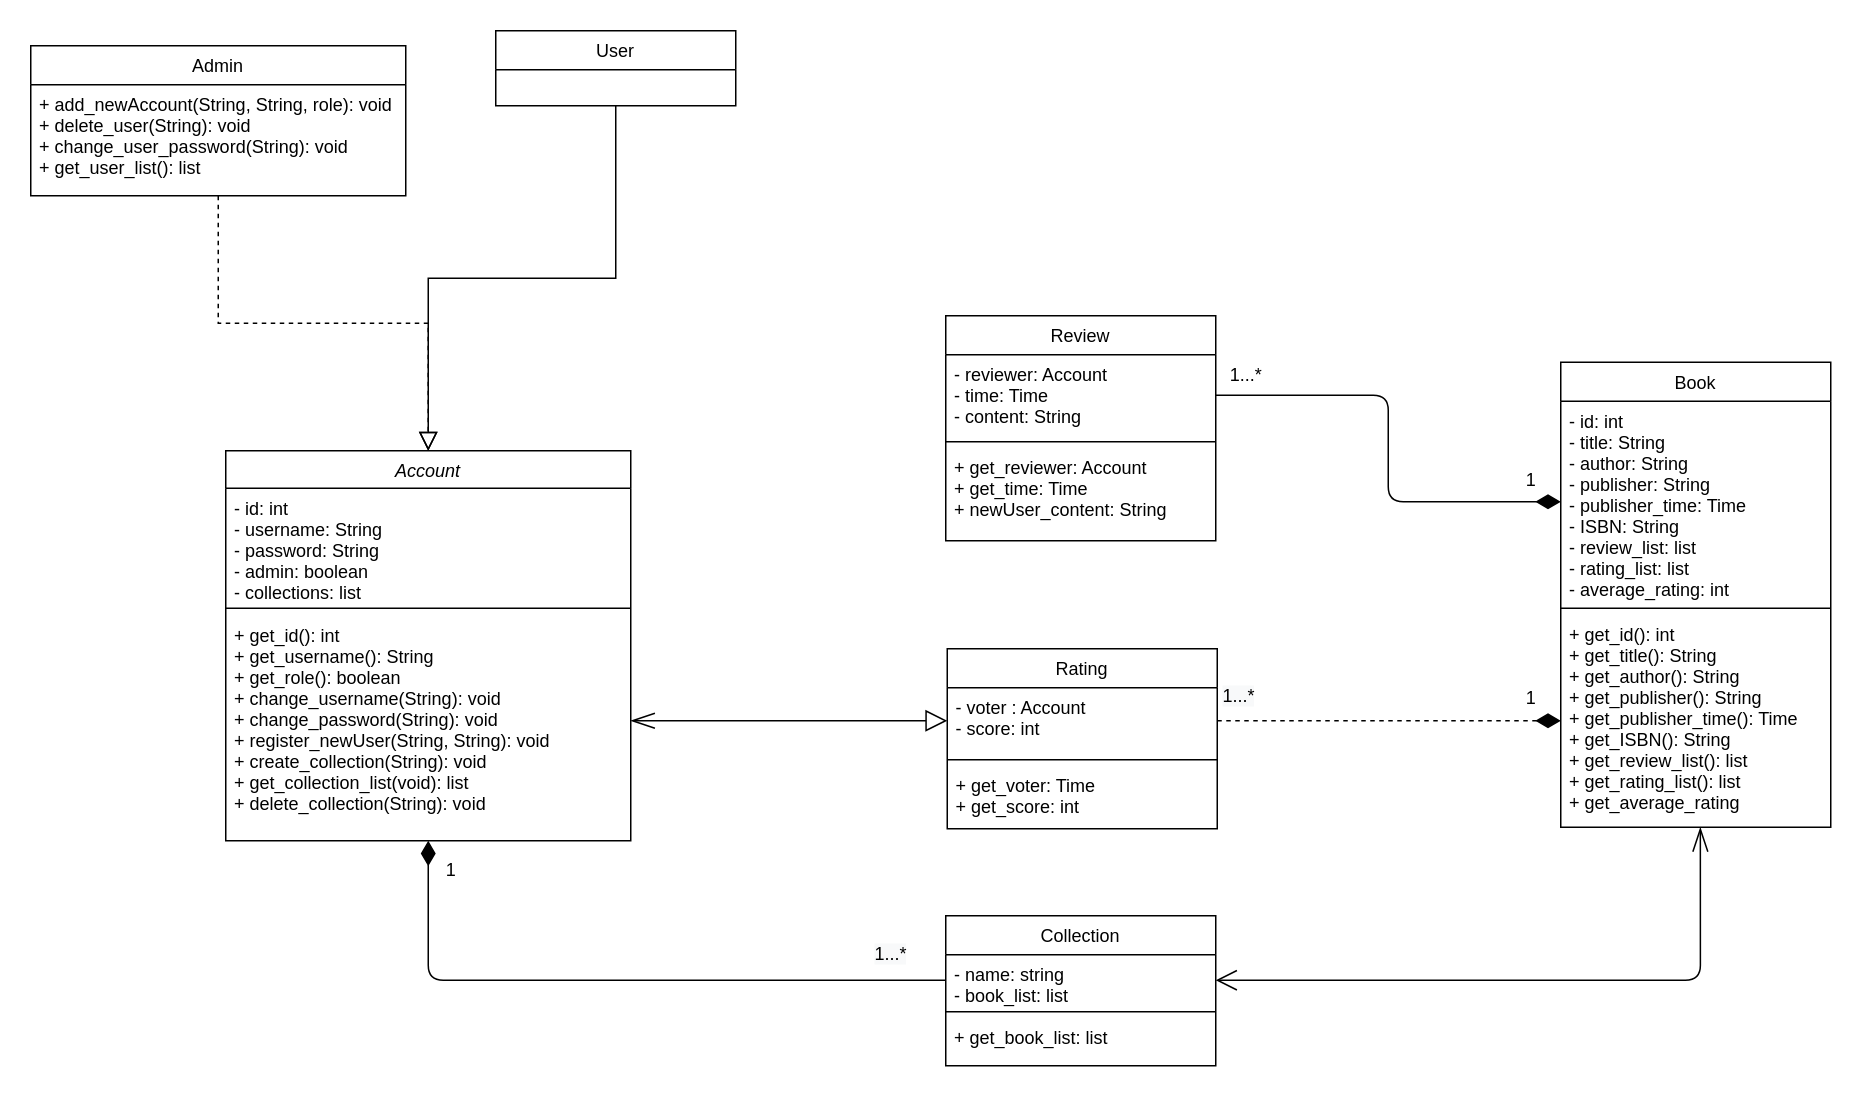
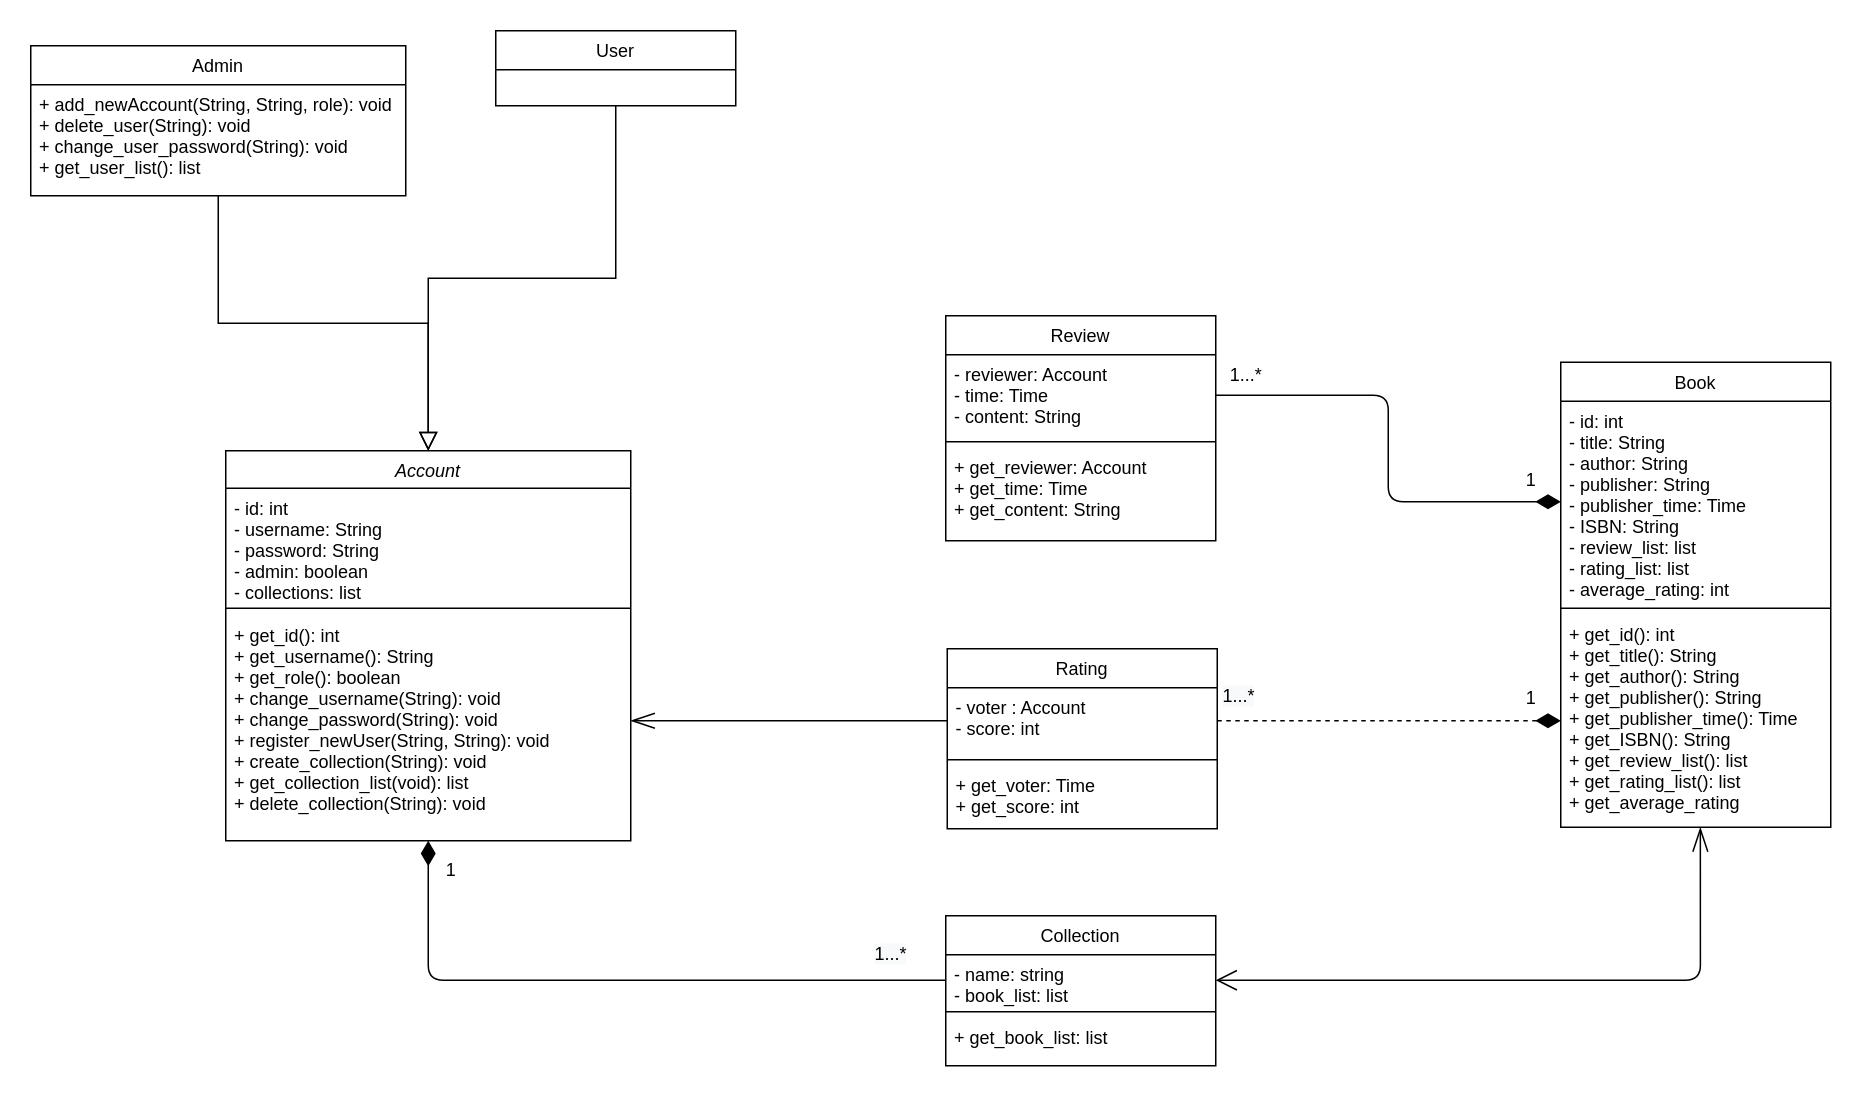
edge "Admin" -> "Account": style dashed -> solid
node "+ get_reviewer: Account + get_time: Time + newUser_content: String": label "+ get_reviewer: Account + get_time: Time + newUser_content: String" -> "+ get_reviewer: Account + get_time: Time + get_content: String"
edge "+ get_id(): int + get_username(): String + get_role(): boolean + change_username(String): void + change_password(String): void + register_newUser(String, String): void + create_collection(String): void + get_collection_list(void): list + delete_collection(String): void" -- "- voter : Account - score: int": arrowhead block -> none
